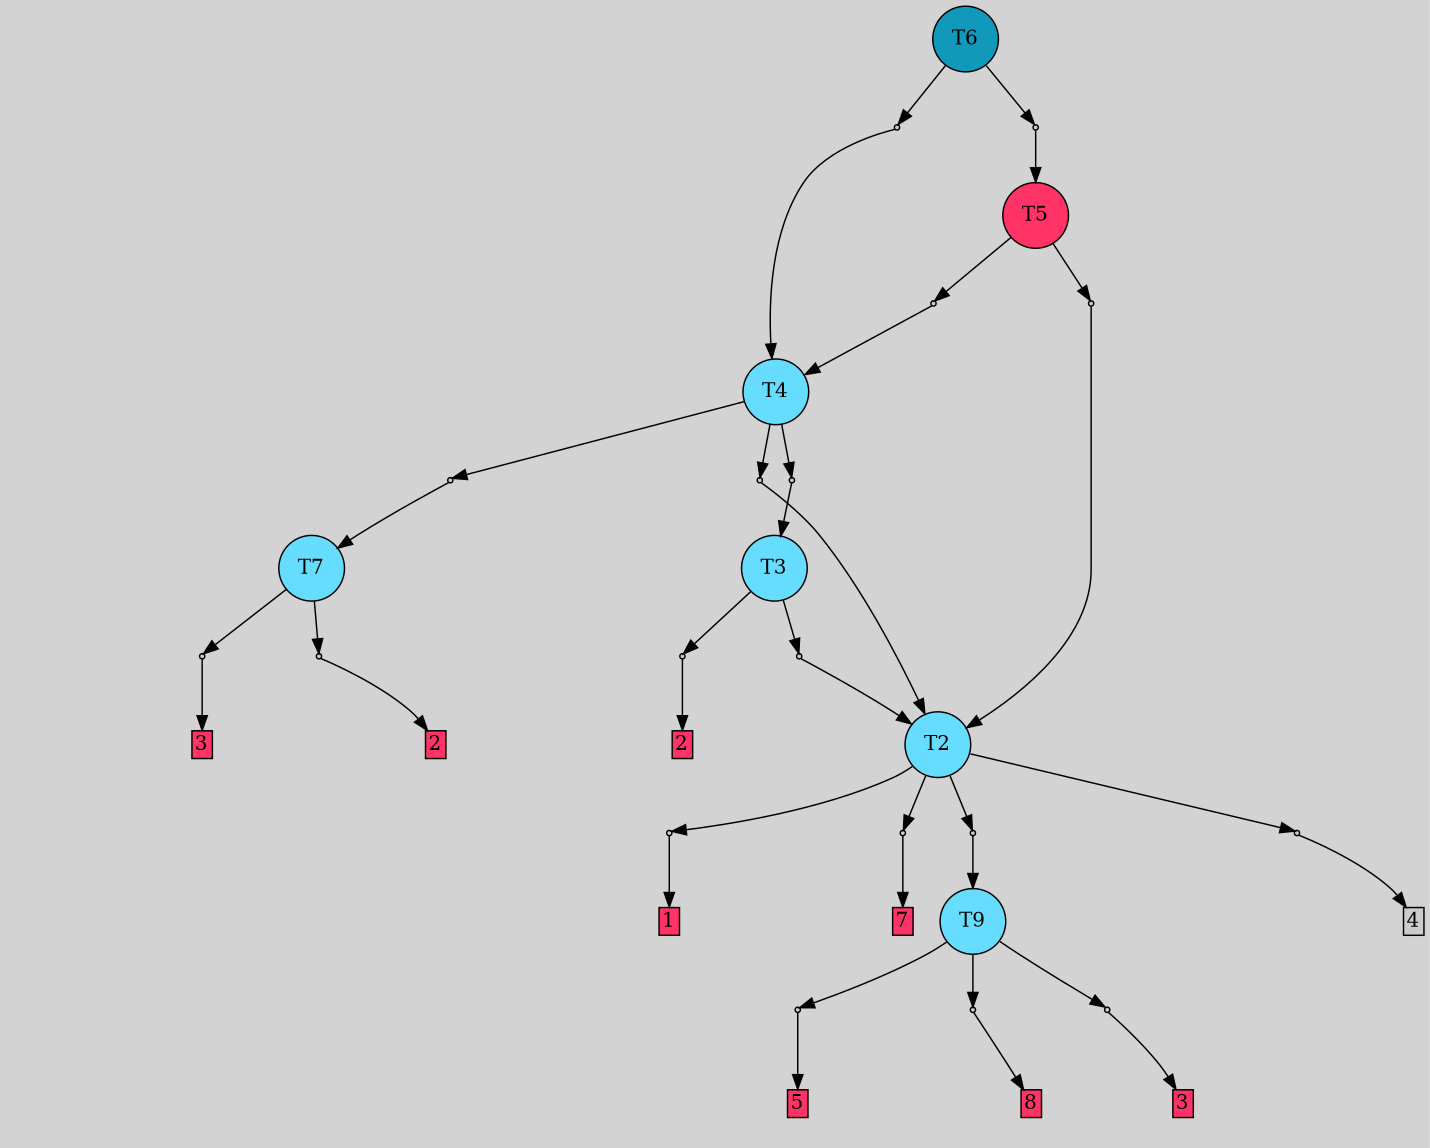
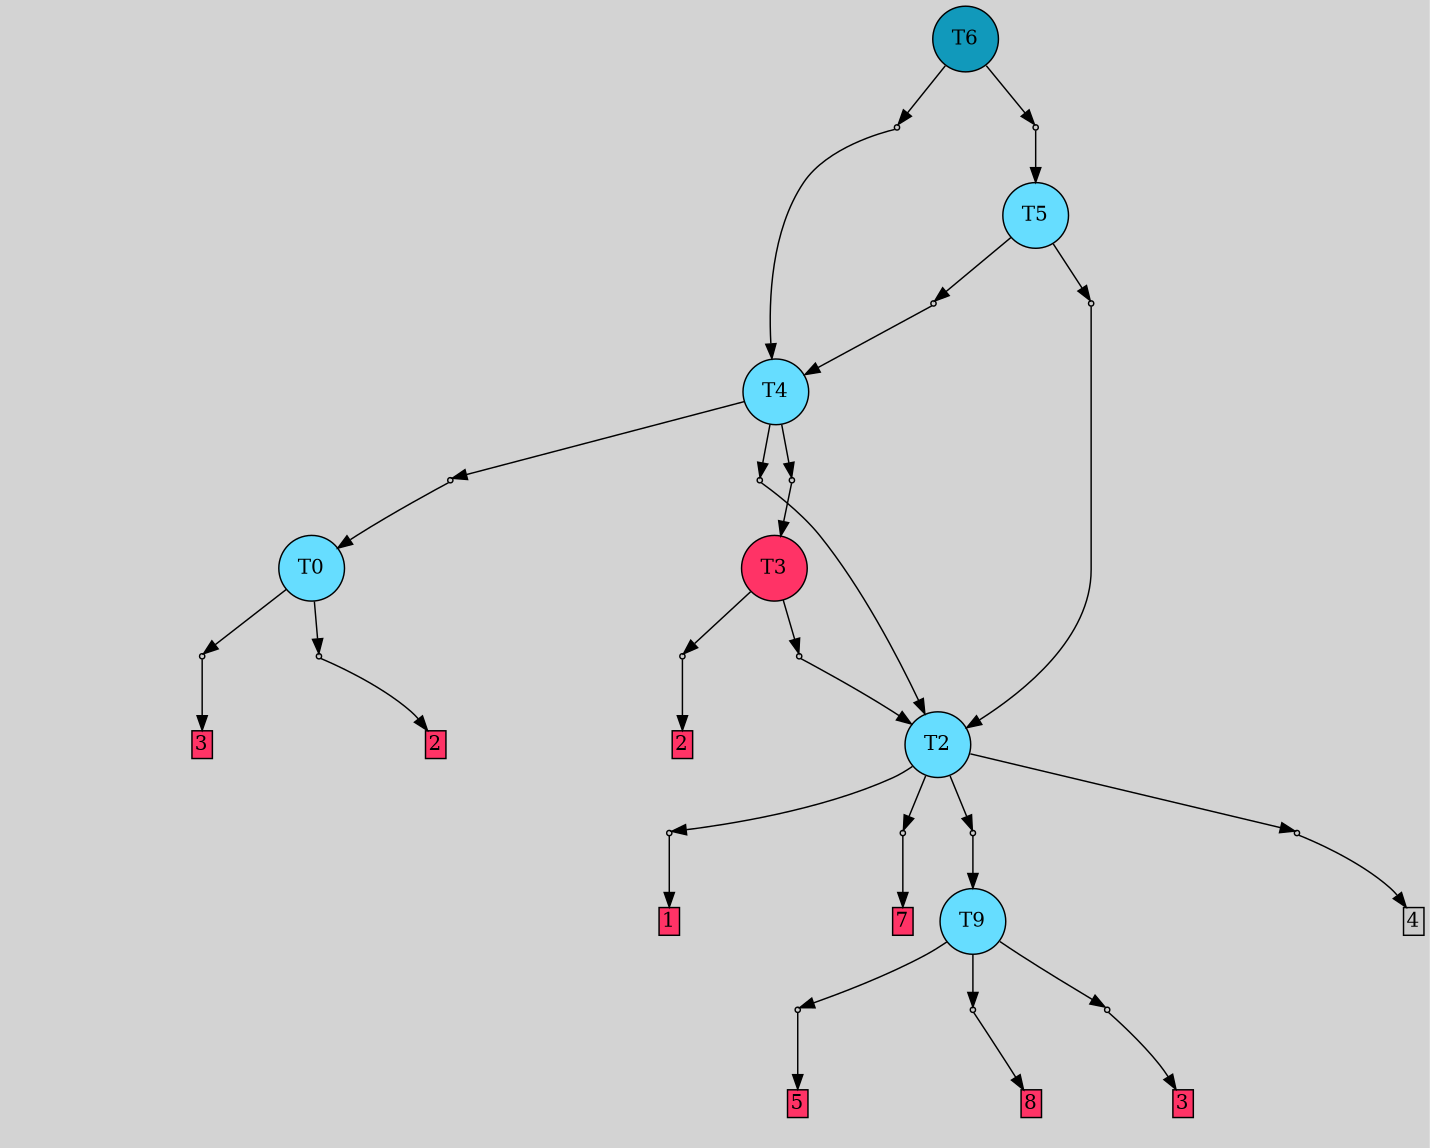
node "T5": fillcolor #ff3366 -> #66ddff
node "T7": label "T7" -> "T0"
node "T3": fillcolor #66ddff -> #ff3366
